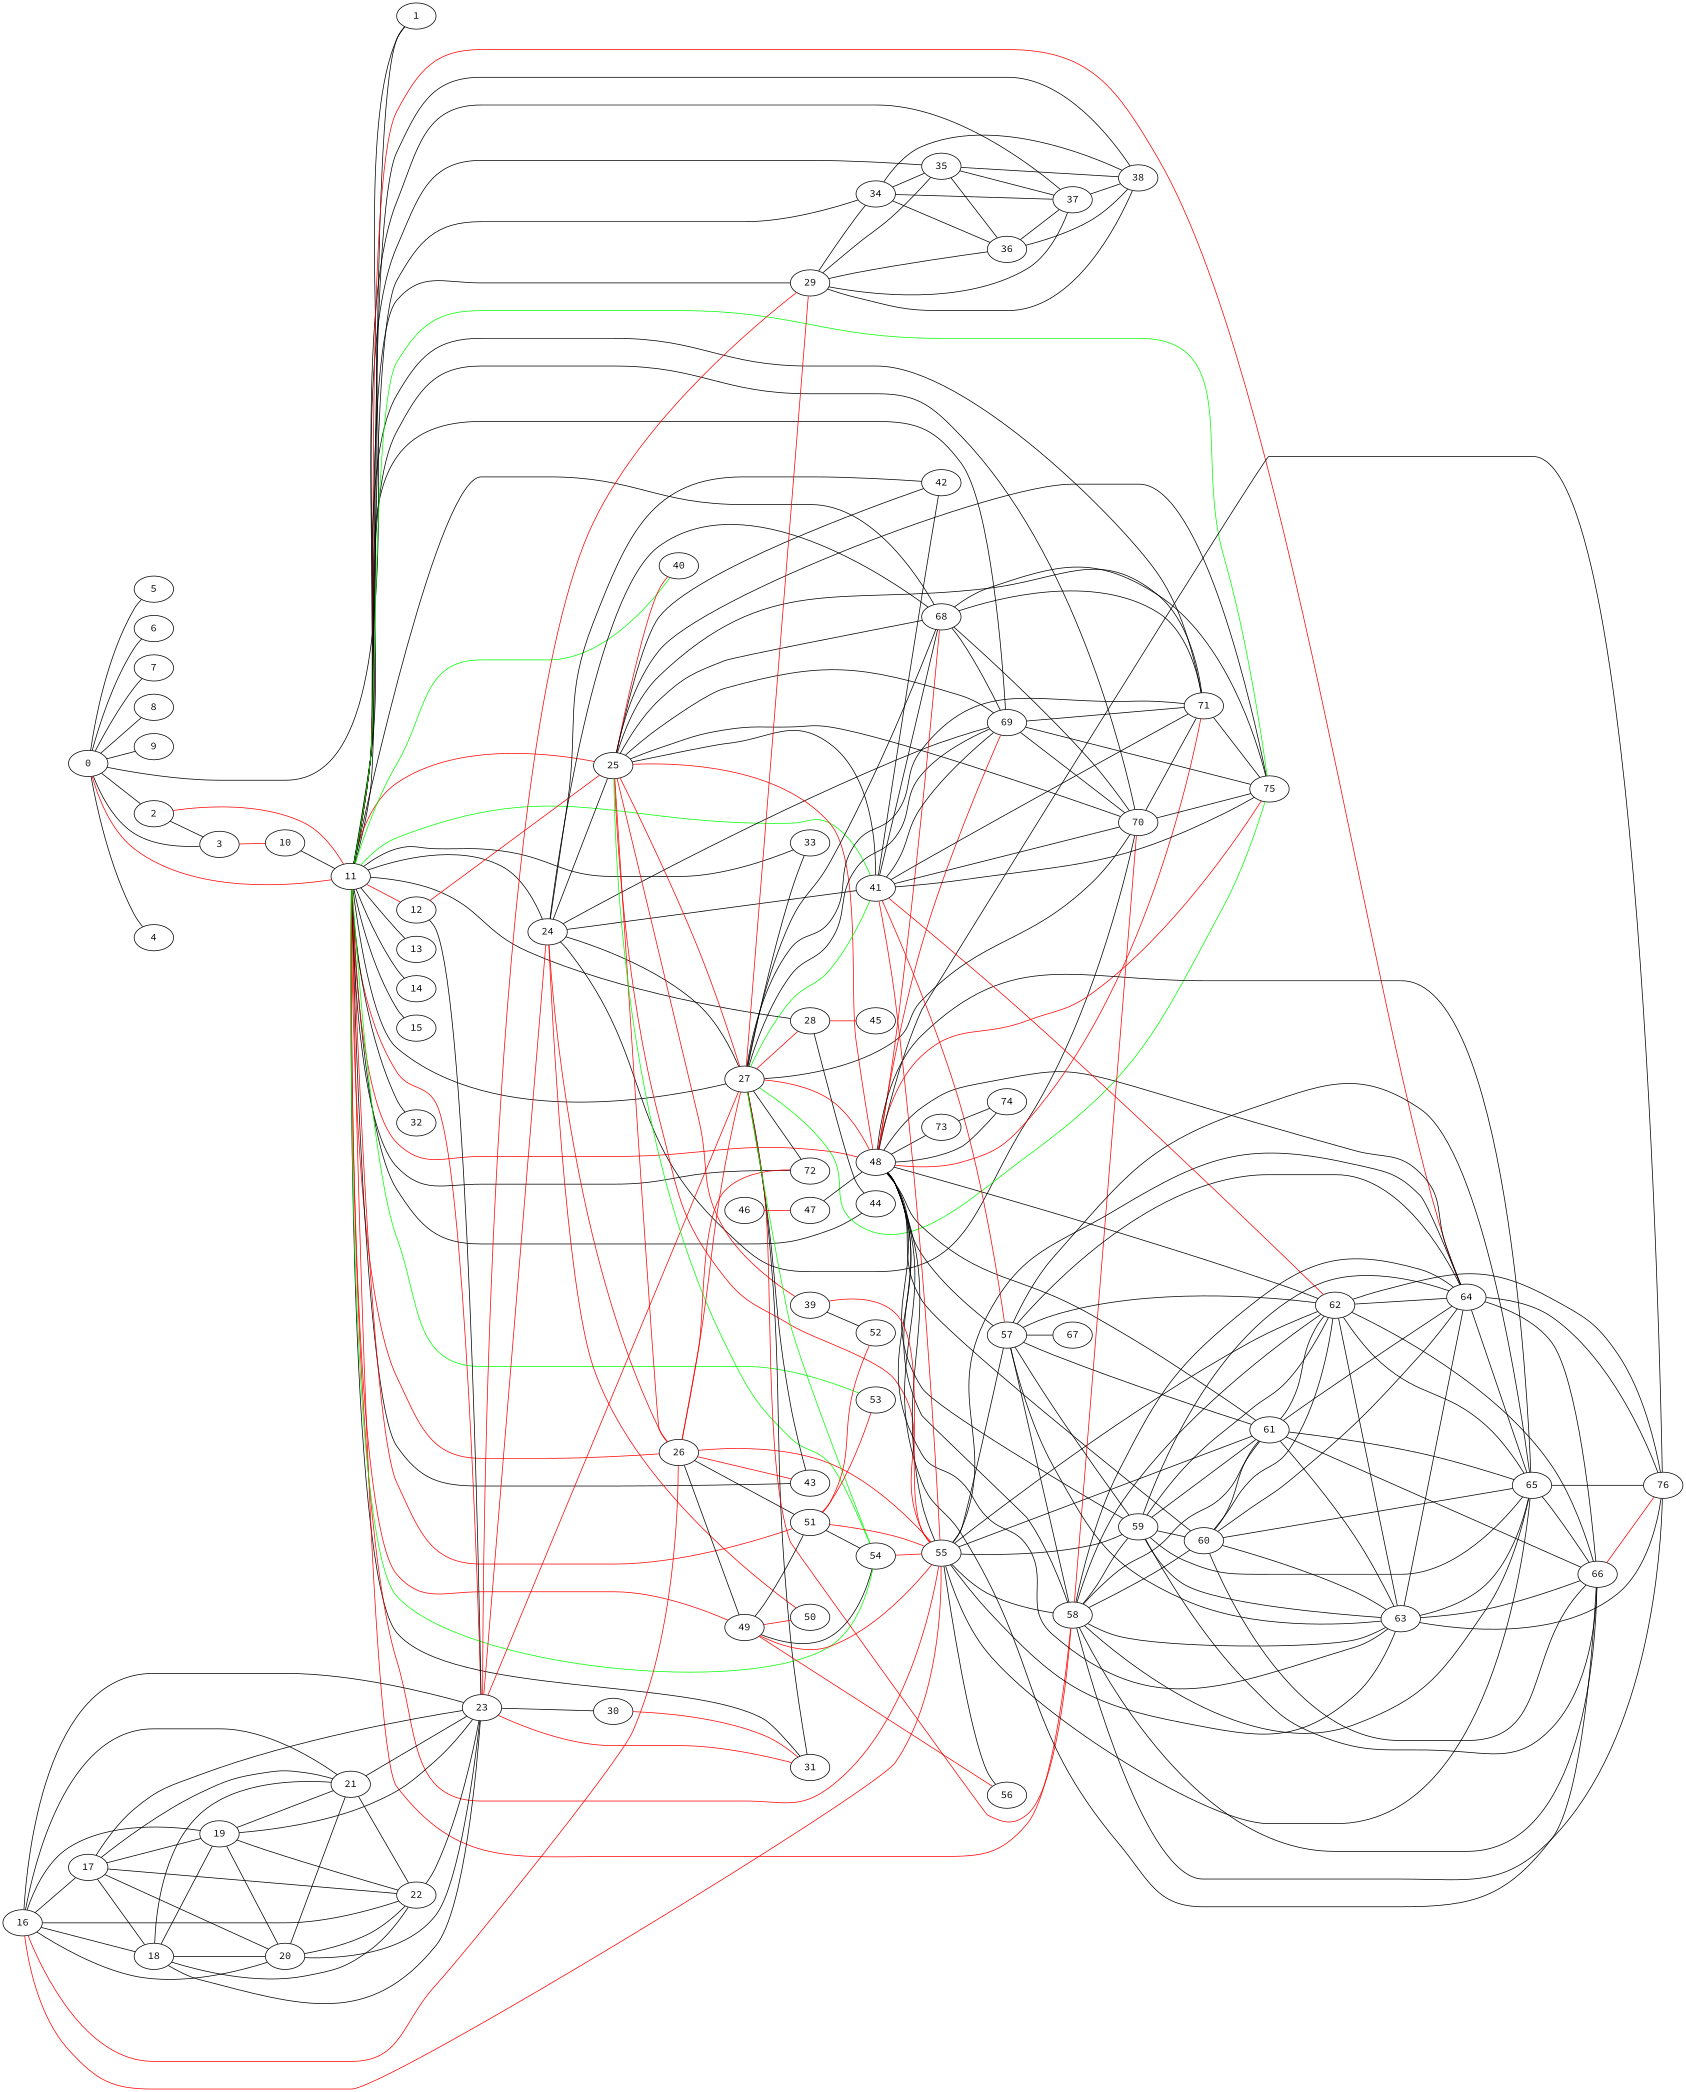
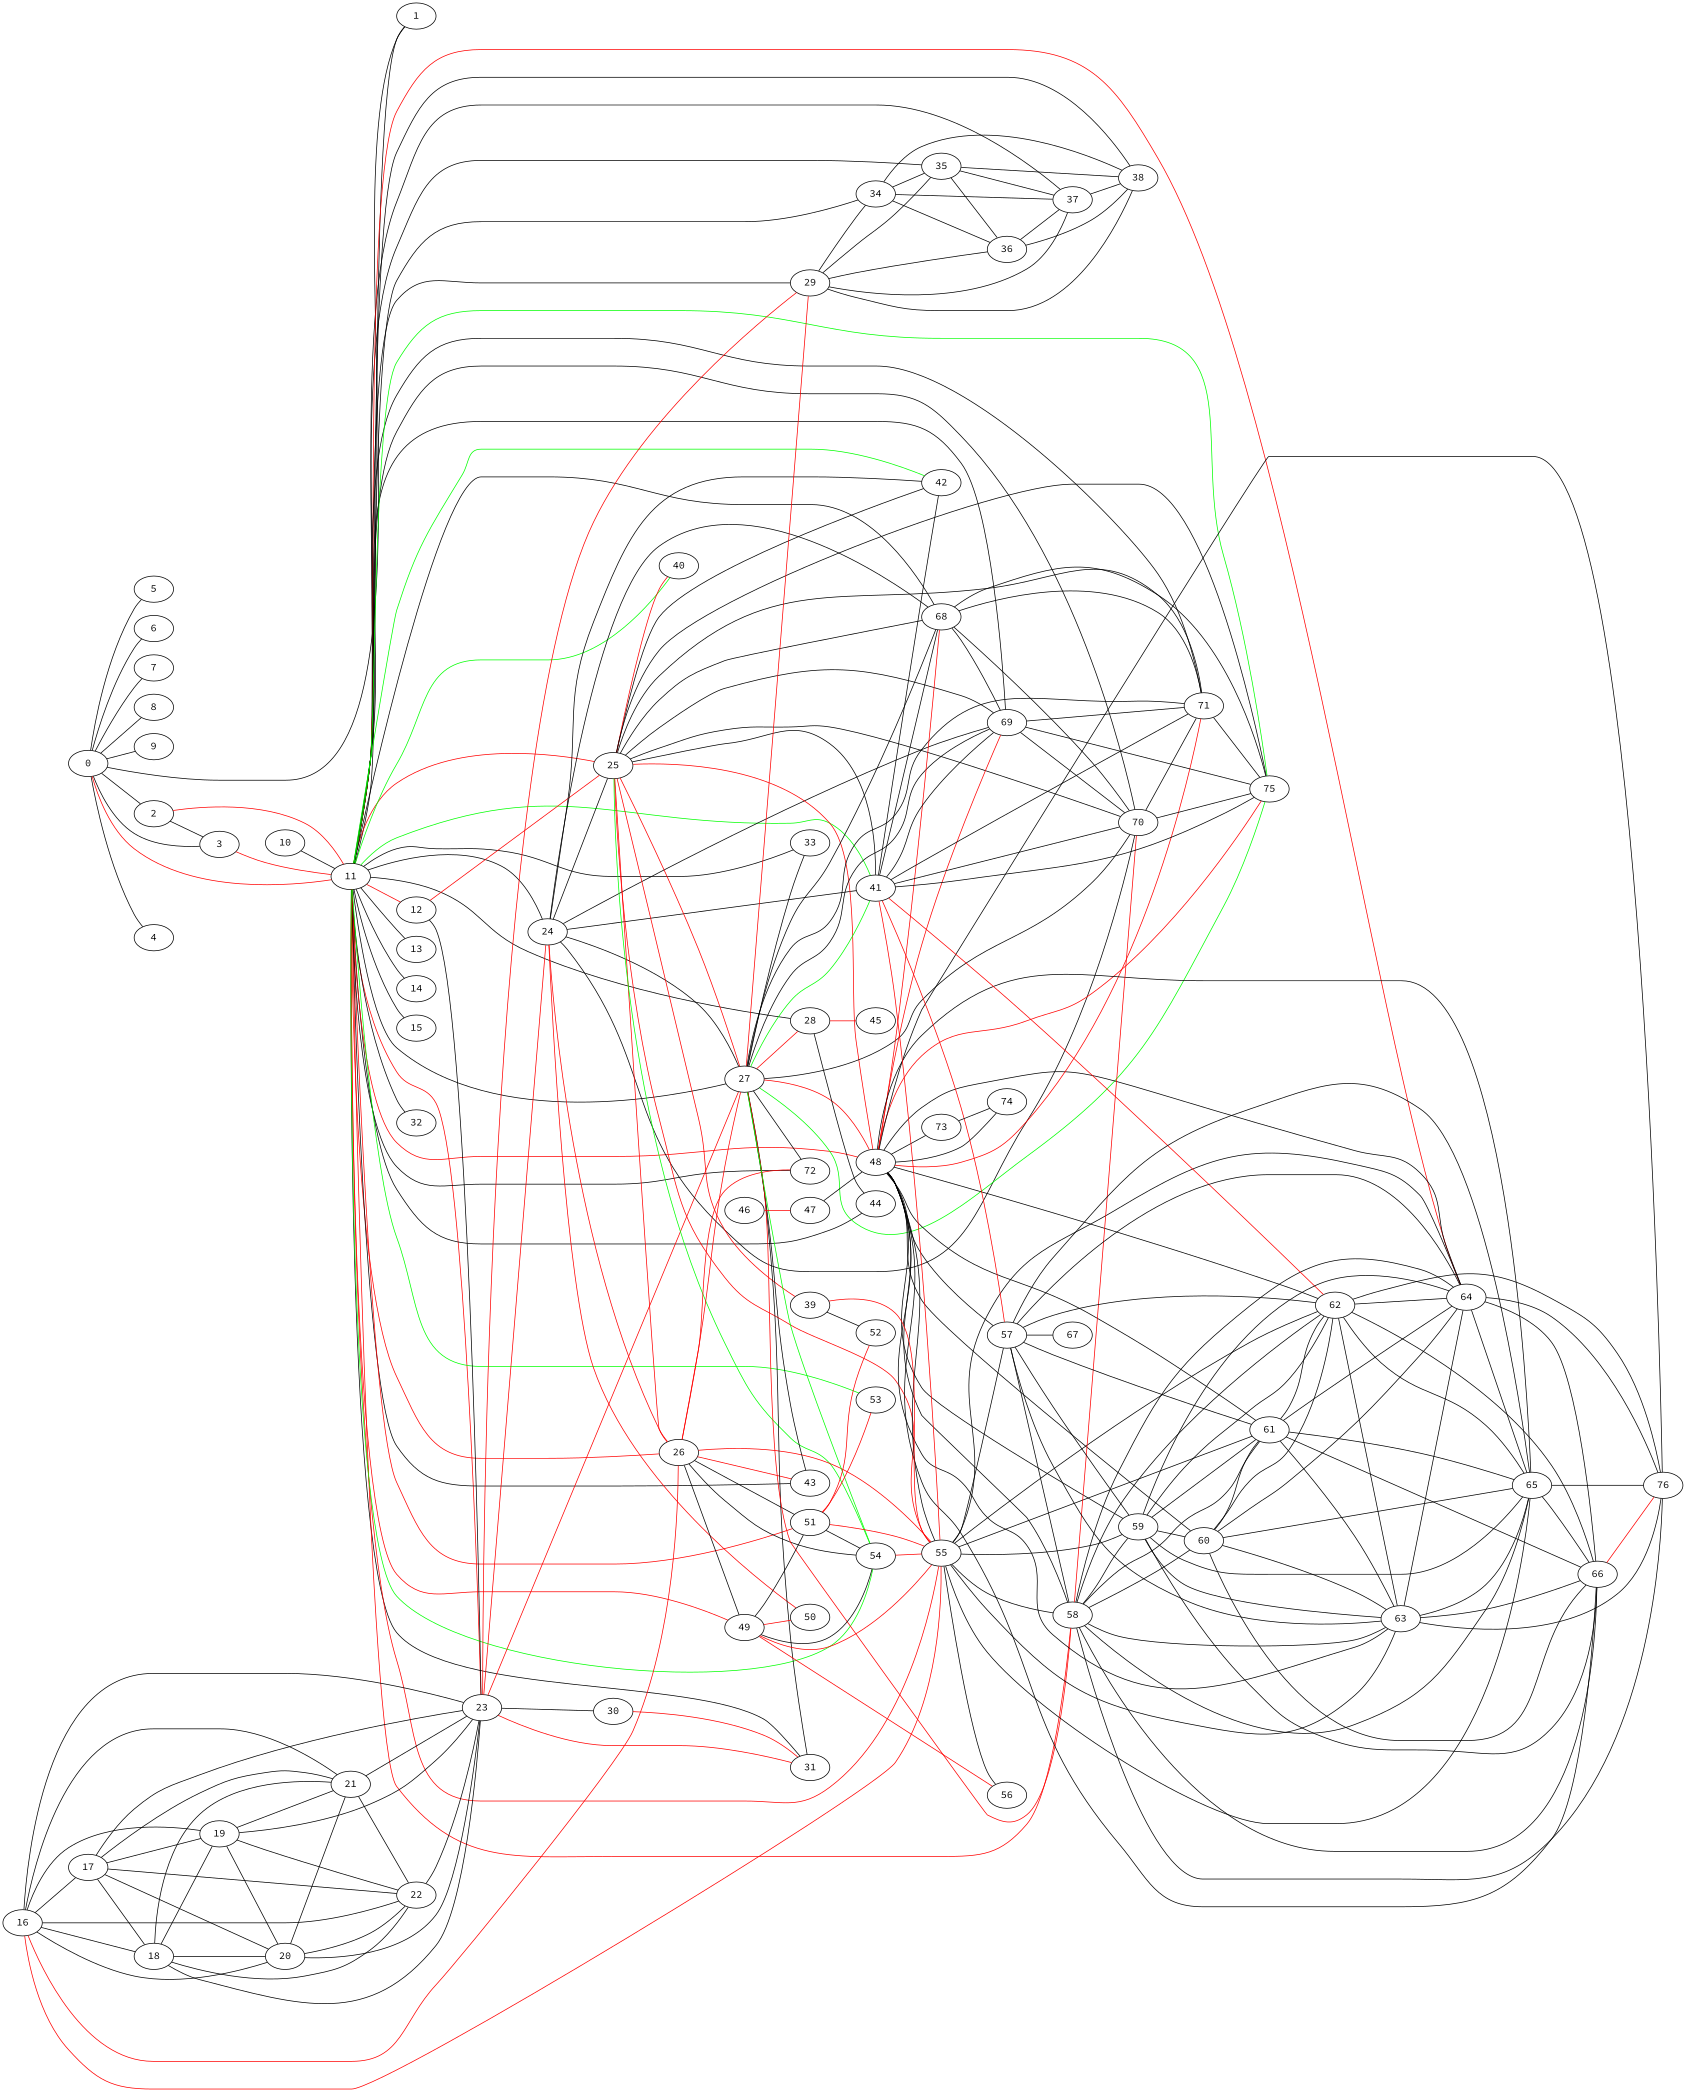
edge "42" -- "11": added
edge "10" -- "3": now "11" -- "3"
edge "26" -- "54": added
